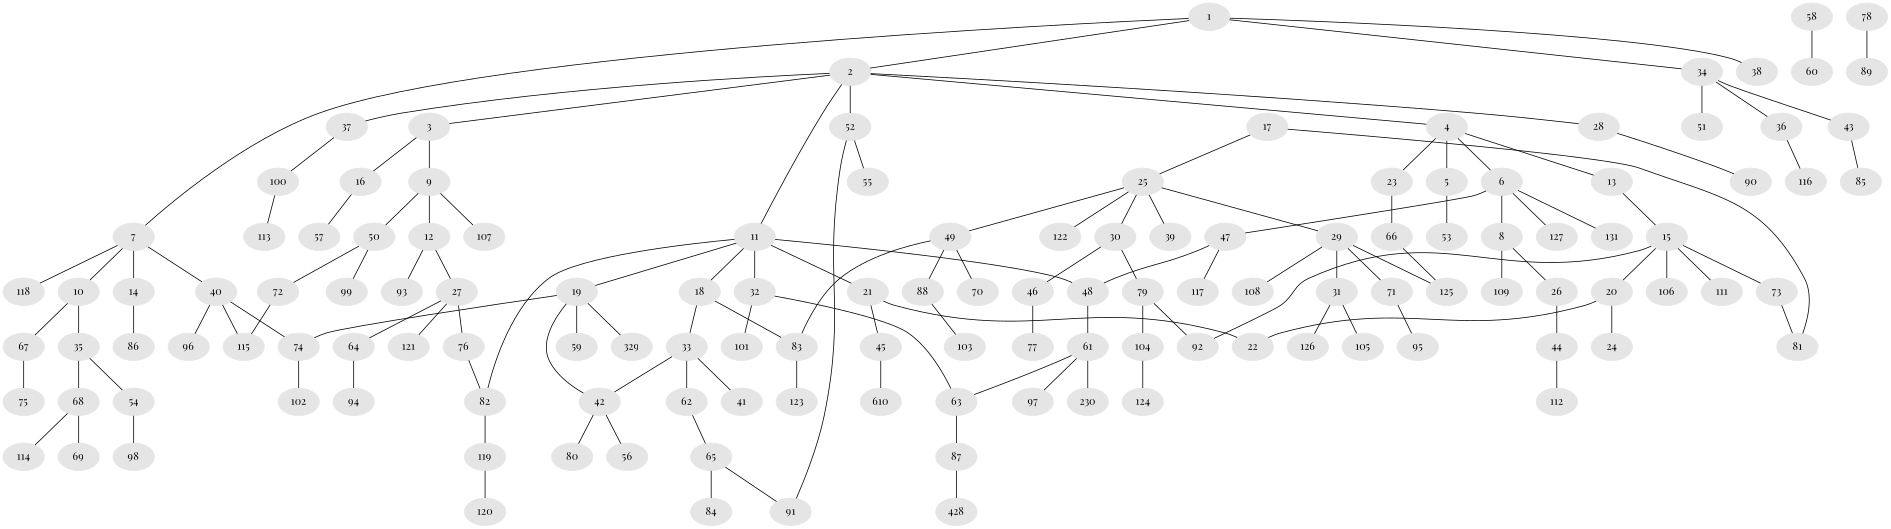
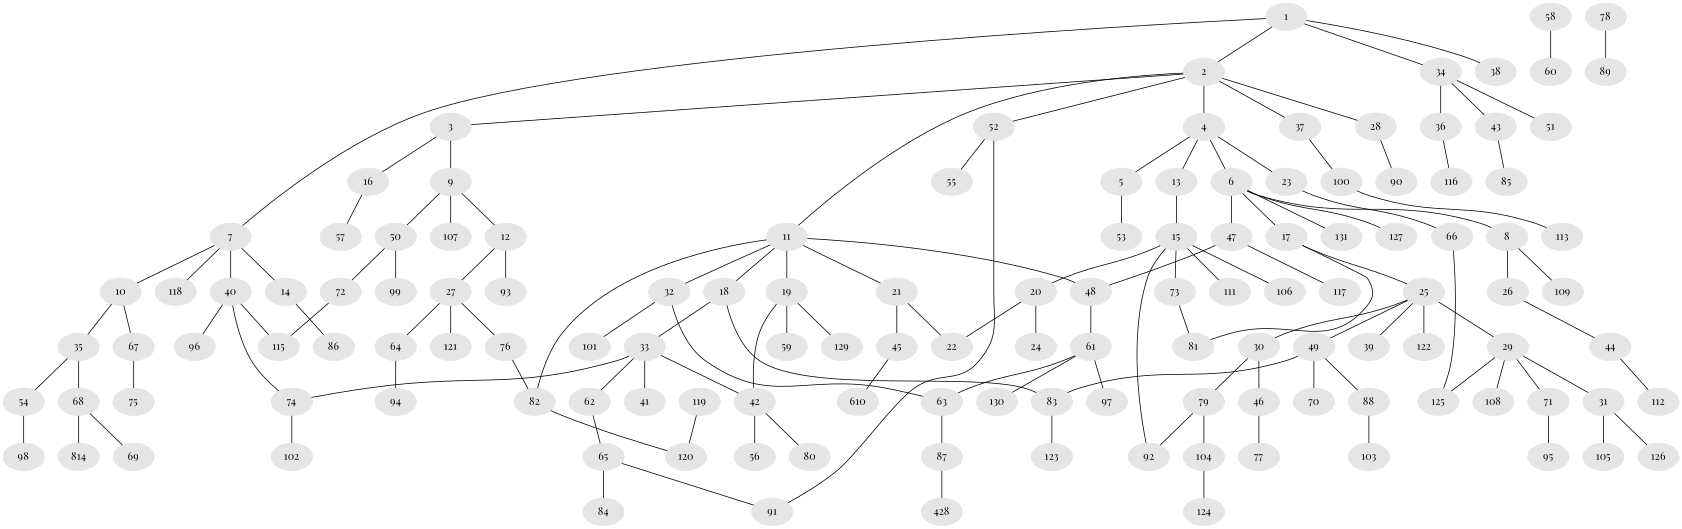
edge "6" -- "17": added
edge "19" -- "74": now "33" -- "74"
node "329": label "329" -> "129"
node "230": label "230" -> "130"
edge "82" -- "119": now "82" -- "120"
node "114": label "114" -> "814"
